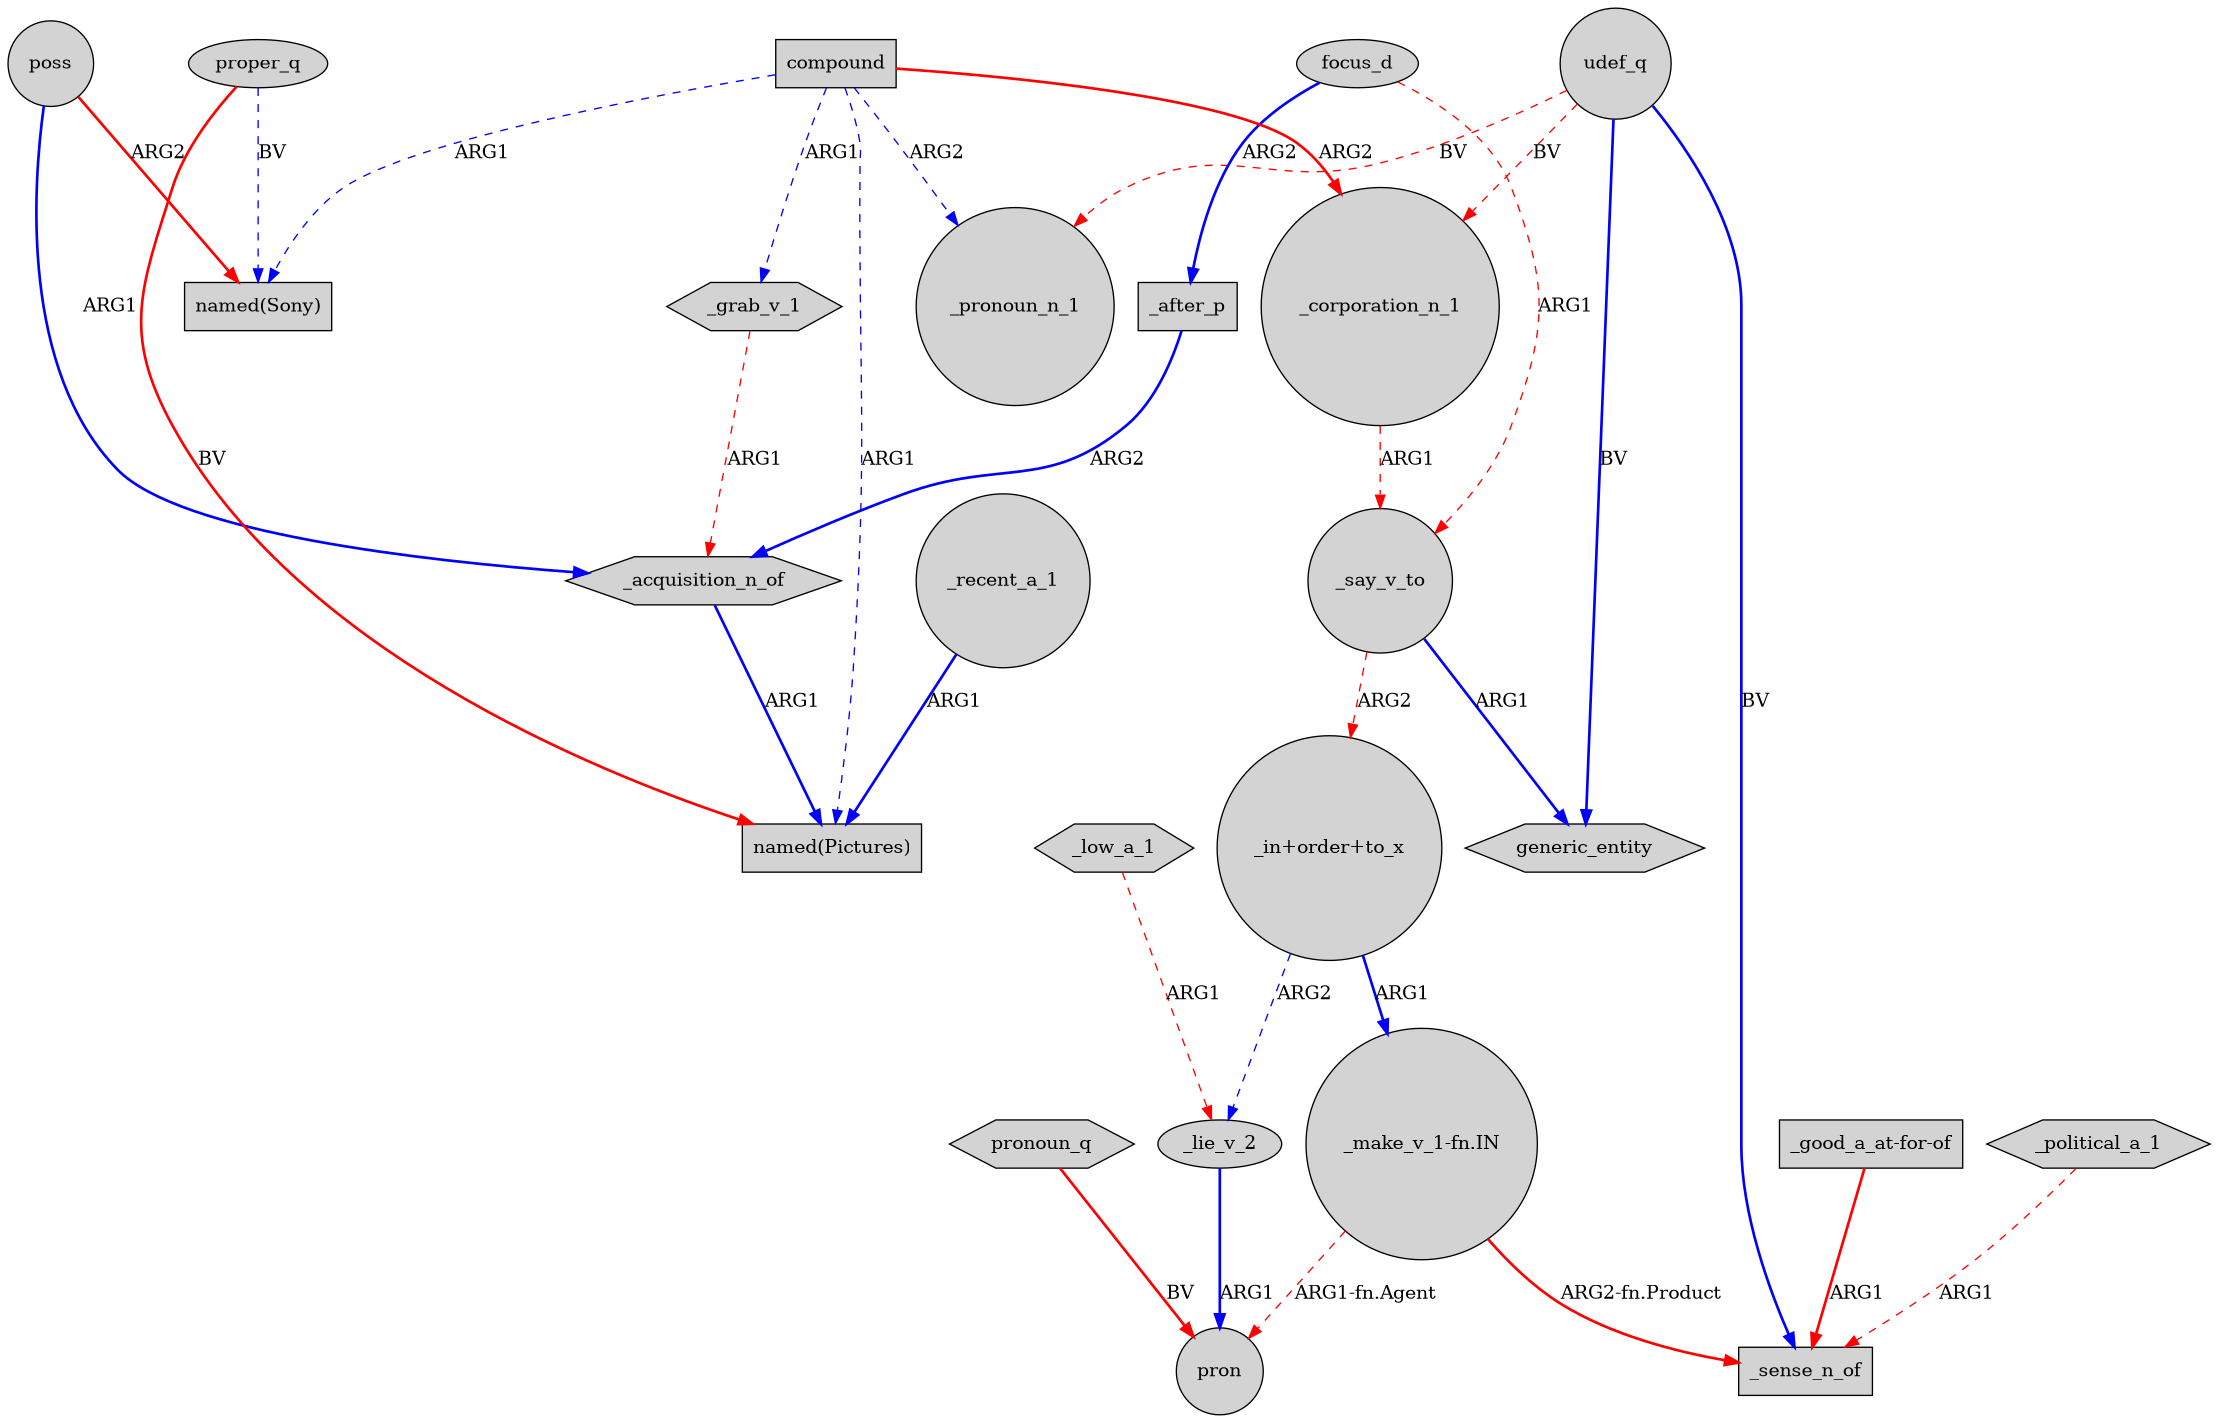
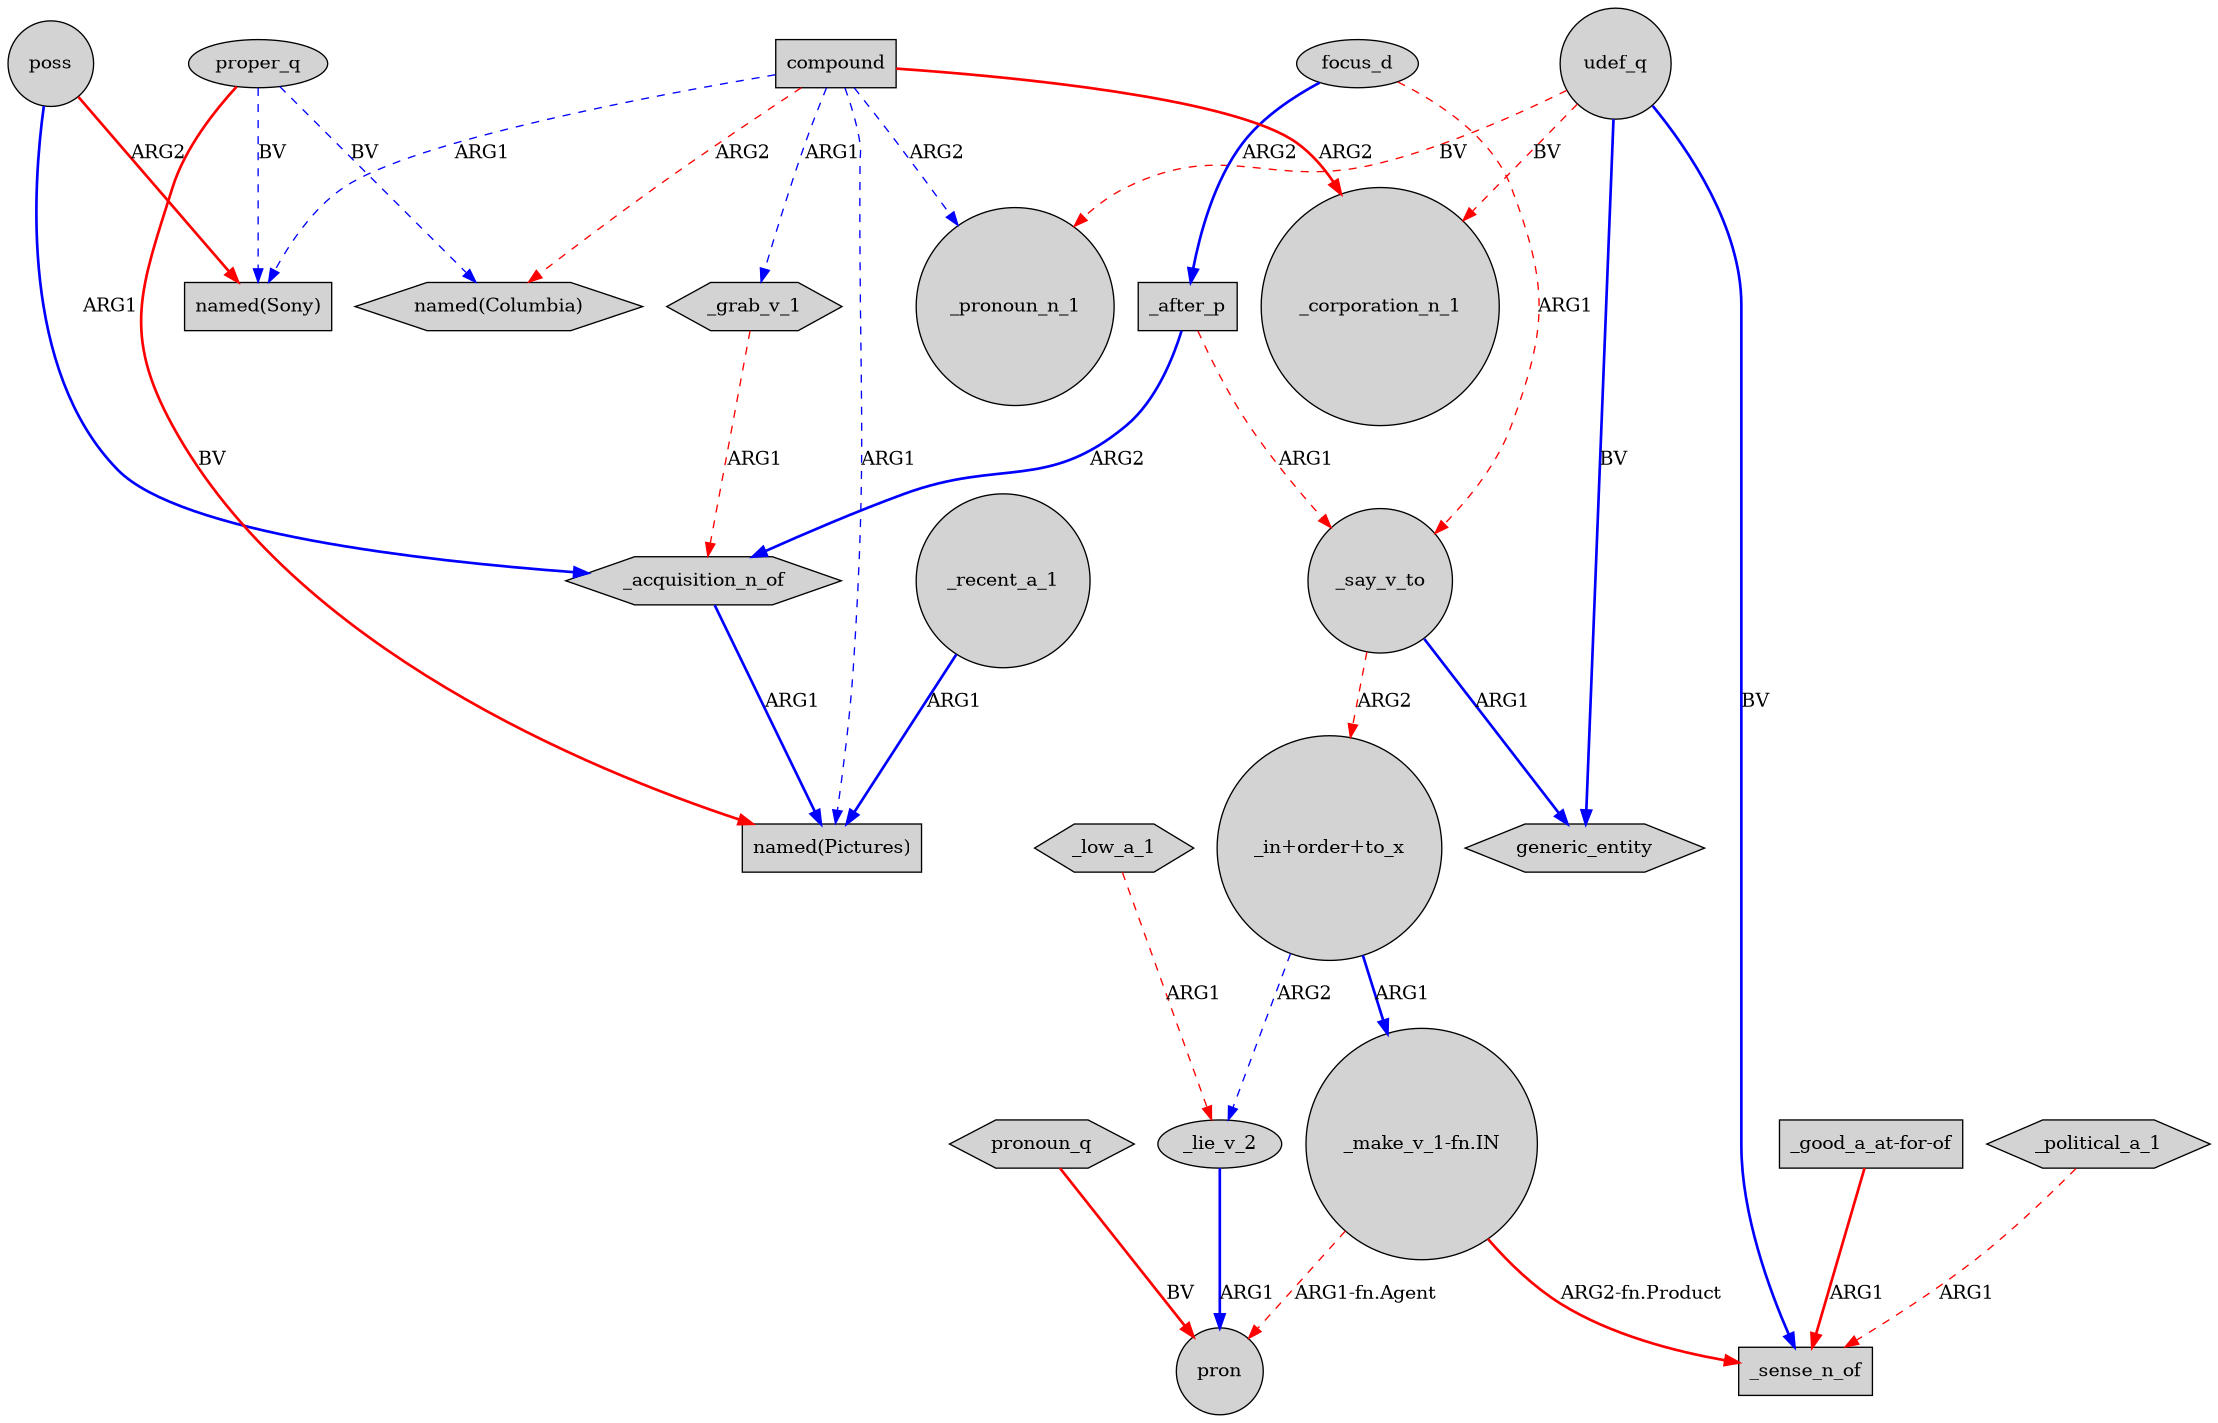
node "named(Columbia)": added
edge "_corporation_n_1" -> "_say_v_to": now "_after_p" -> "_say_v_to"
